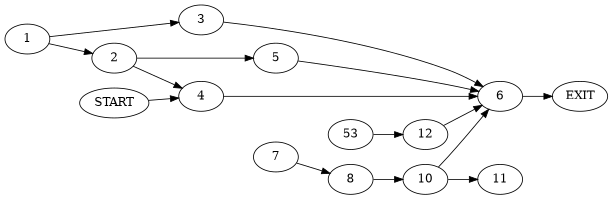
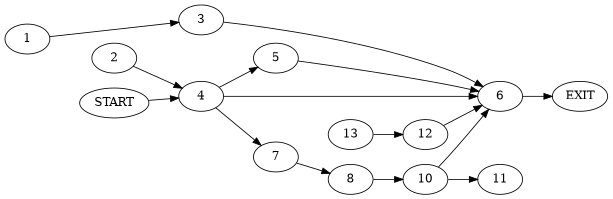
edge "1" -> "2": removed
edge "2" -> "5": now "4" -> "5"
edge "4" -> "7": added
node "53": label "53" -> "13"
